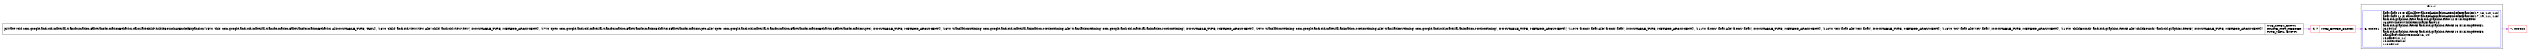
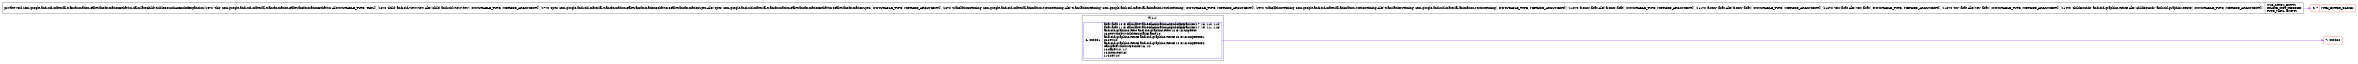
edge "4: ?" -> "6: 0x0001": removed
